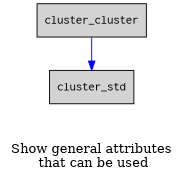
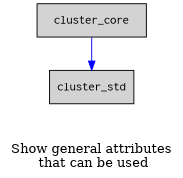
node "cluster_cluster": label "cluster_cluster" -> "cluster_core"
